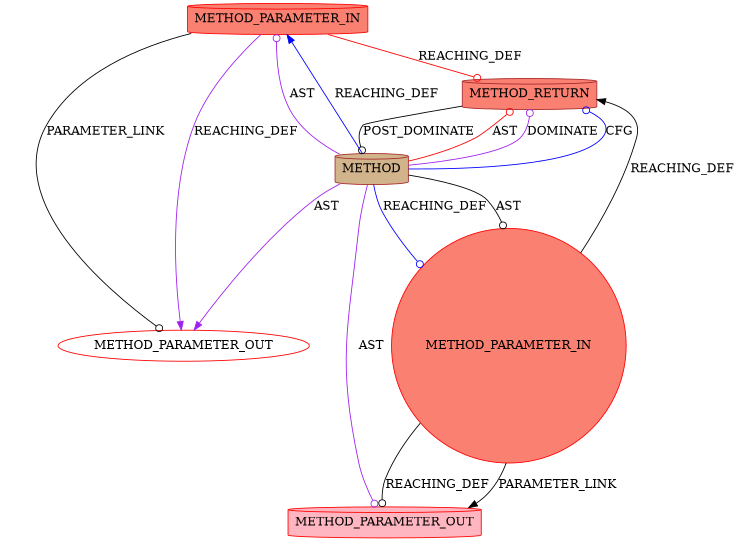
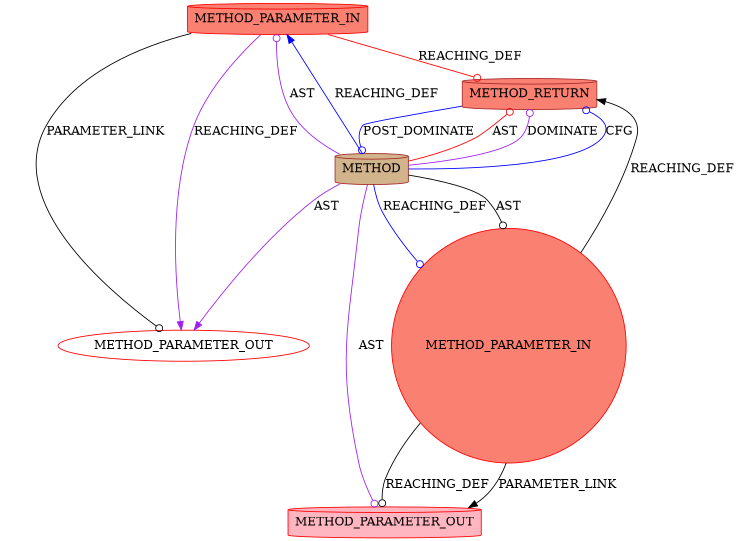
edge "METHOD_RETURN" -> "METHOD": color black -> blue
